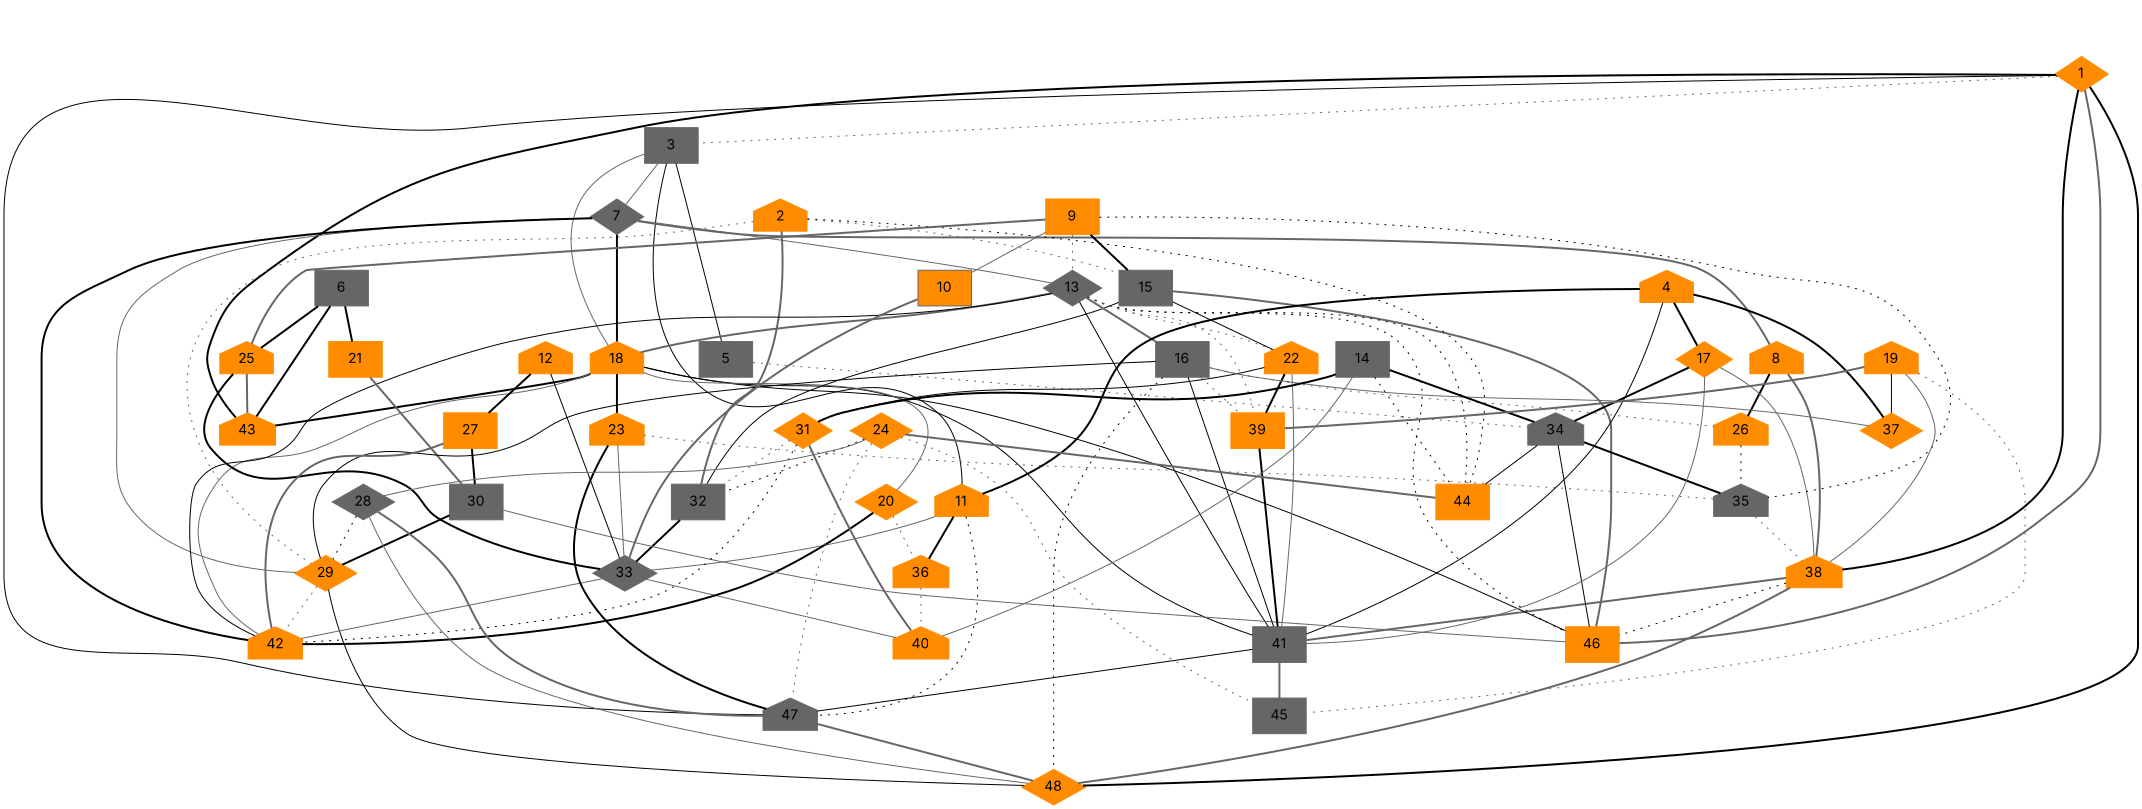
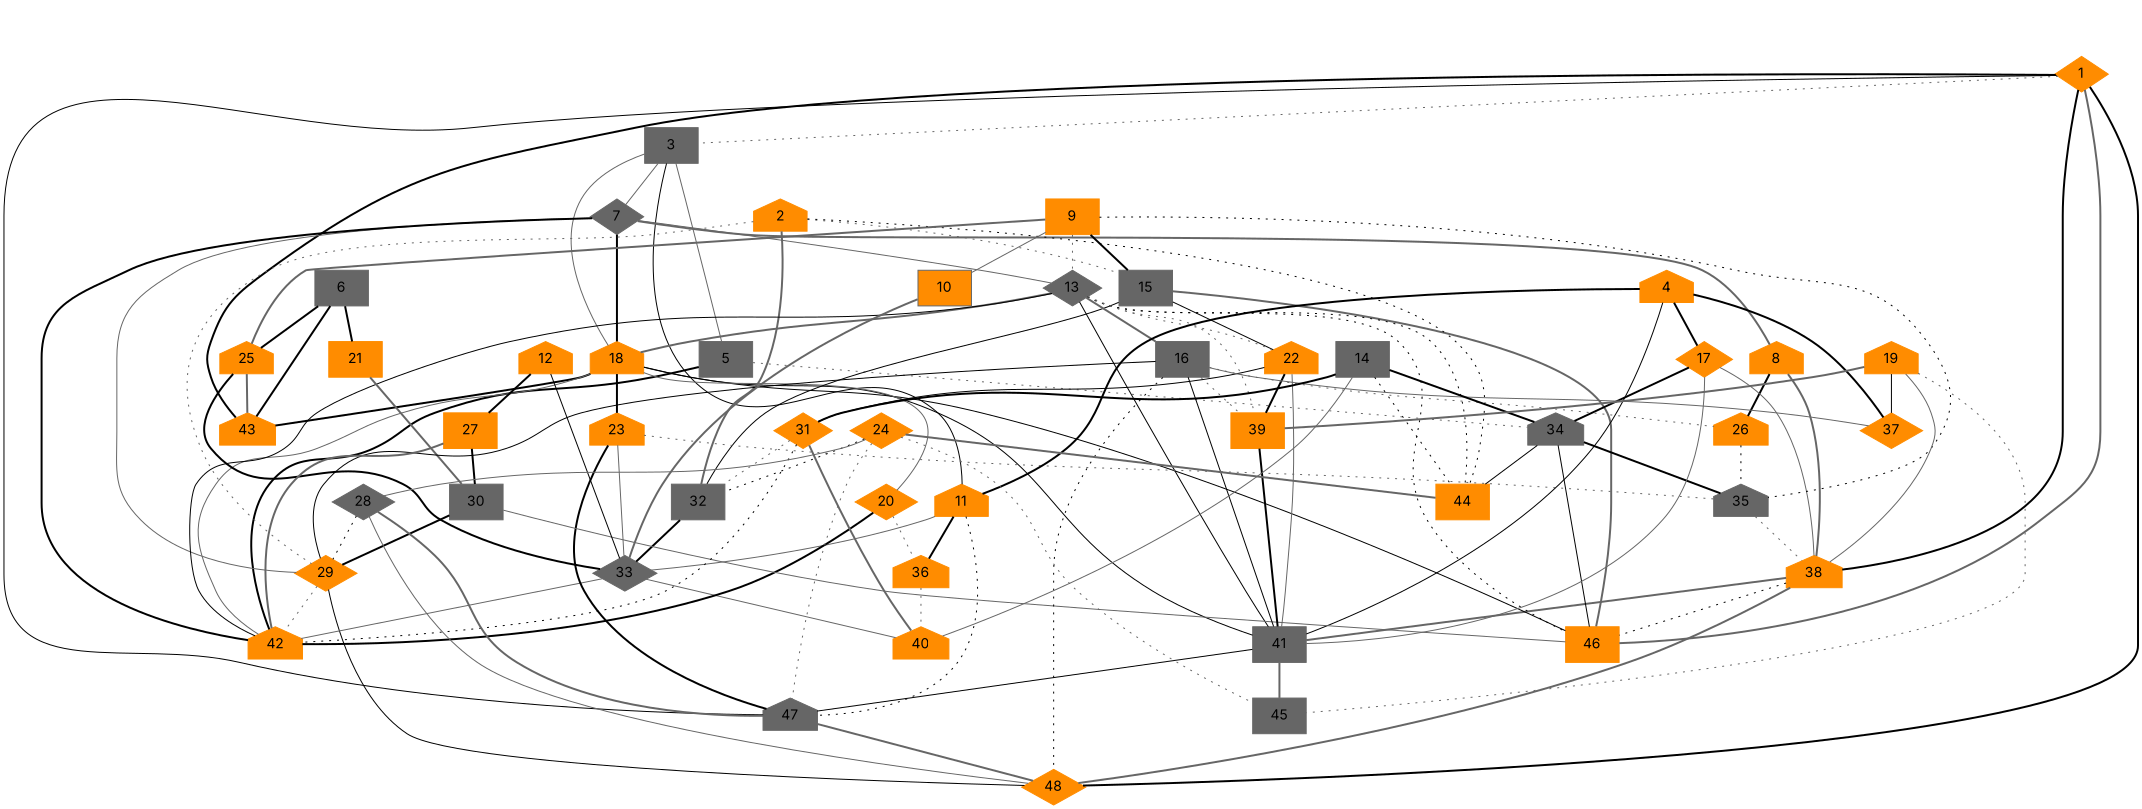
edge "3" -- "5": color black -> gray40
edge "5" -- "42": added
